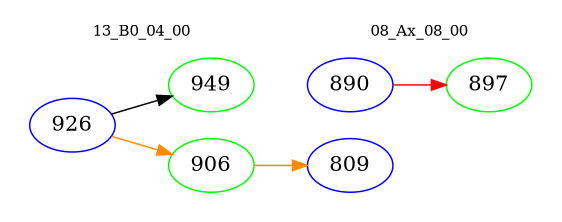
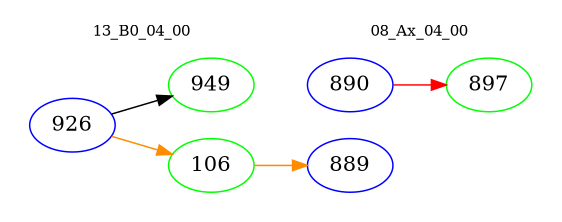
cluster "08_Ax_08_00": label "08_Ax_08_00" -> "08_Ax_04_00"
node "906": label "906" -> "106"
node "809": label "809" -> "889"
